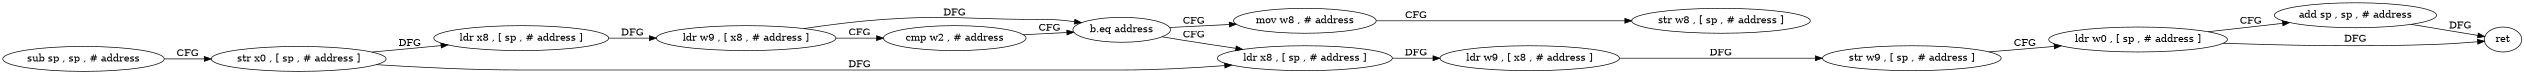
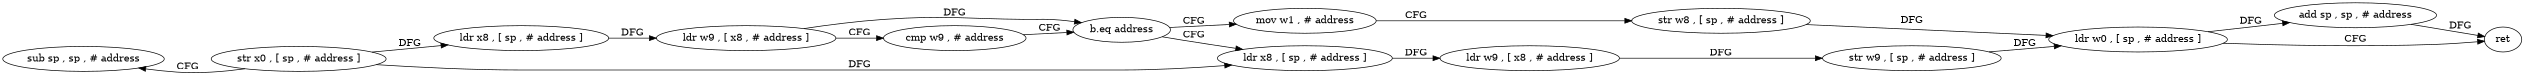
node "mov w8 , # address": label "mov w8 , # address" -> "mov w1 , # address"
edge "ldr w0 , [ sp , # address ]" -> "add sp , sp , # address": label "CFG" -> "DFG"
edge "str w8 , [ sp , # address ]" -> "ldr w0 , [ sp , # address ]": added, label "DFG"
node "cmp w2 , # address": label "cmp w2 , # address" -> "cmp w9 , # address"
edge "ldr w0 , [ sp , # address ]" -> "ret": label "DFG" -> "CFG"
edge "str w9 , [ sp , # address ]" -> "ldr w0 , [ sp , # address ]": label "CFG" -> "DFG"
edge "sub sp , sp , # address" -> "str x0 , [ sp , # address ]": reversed
